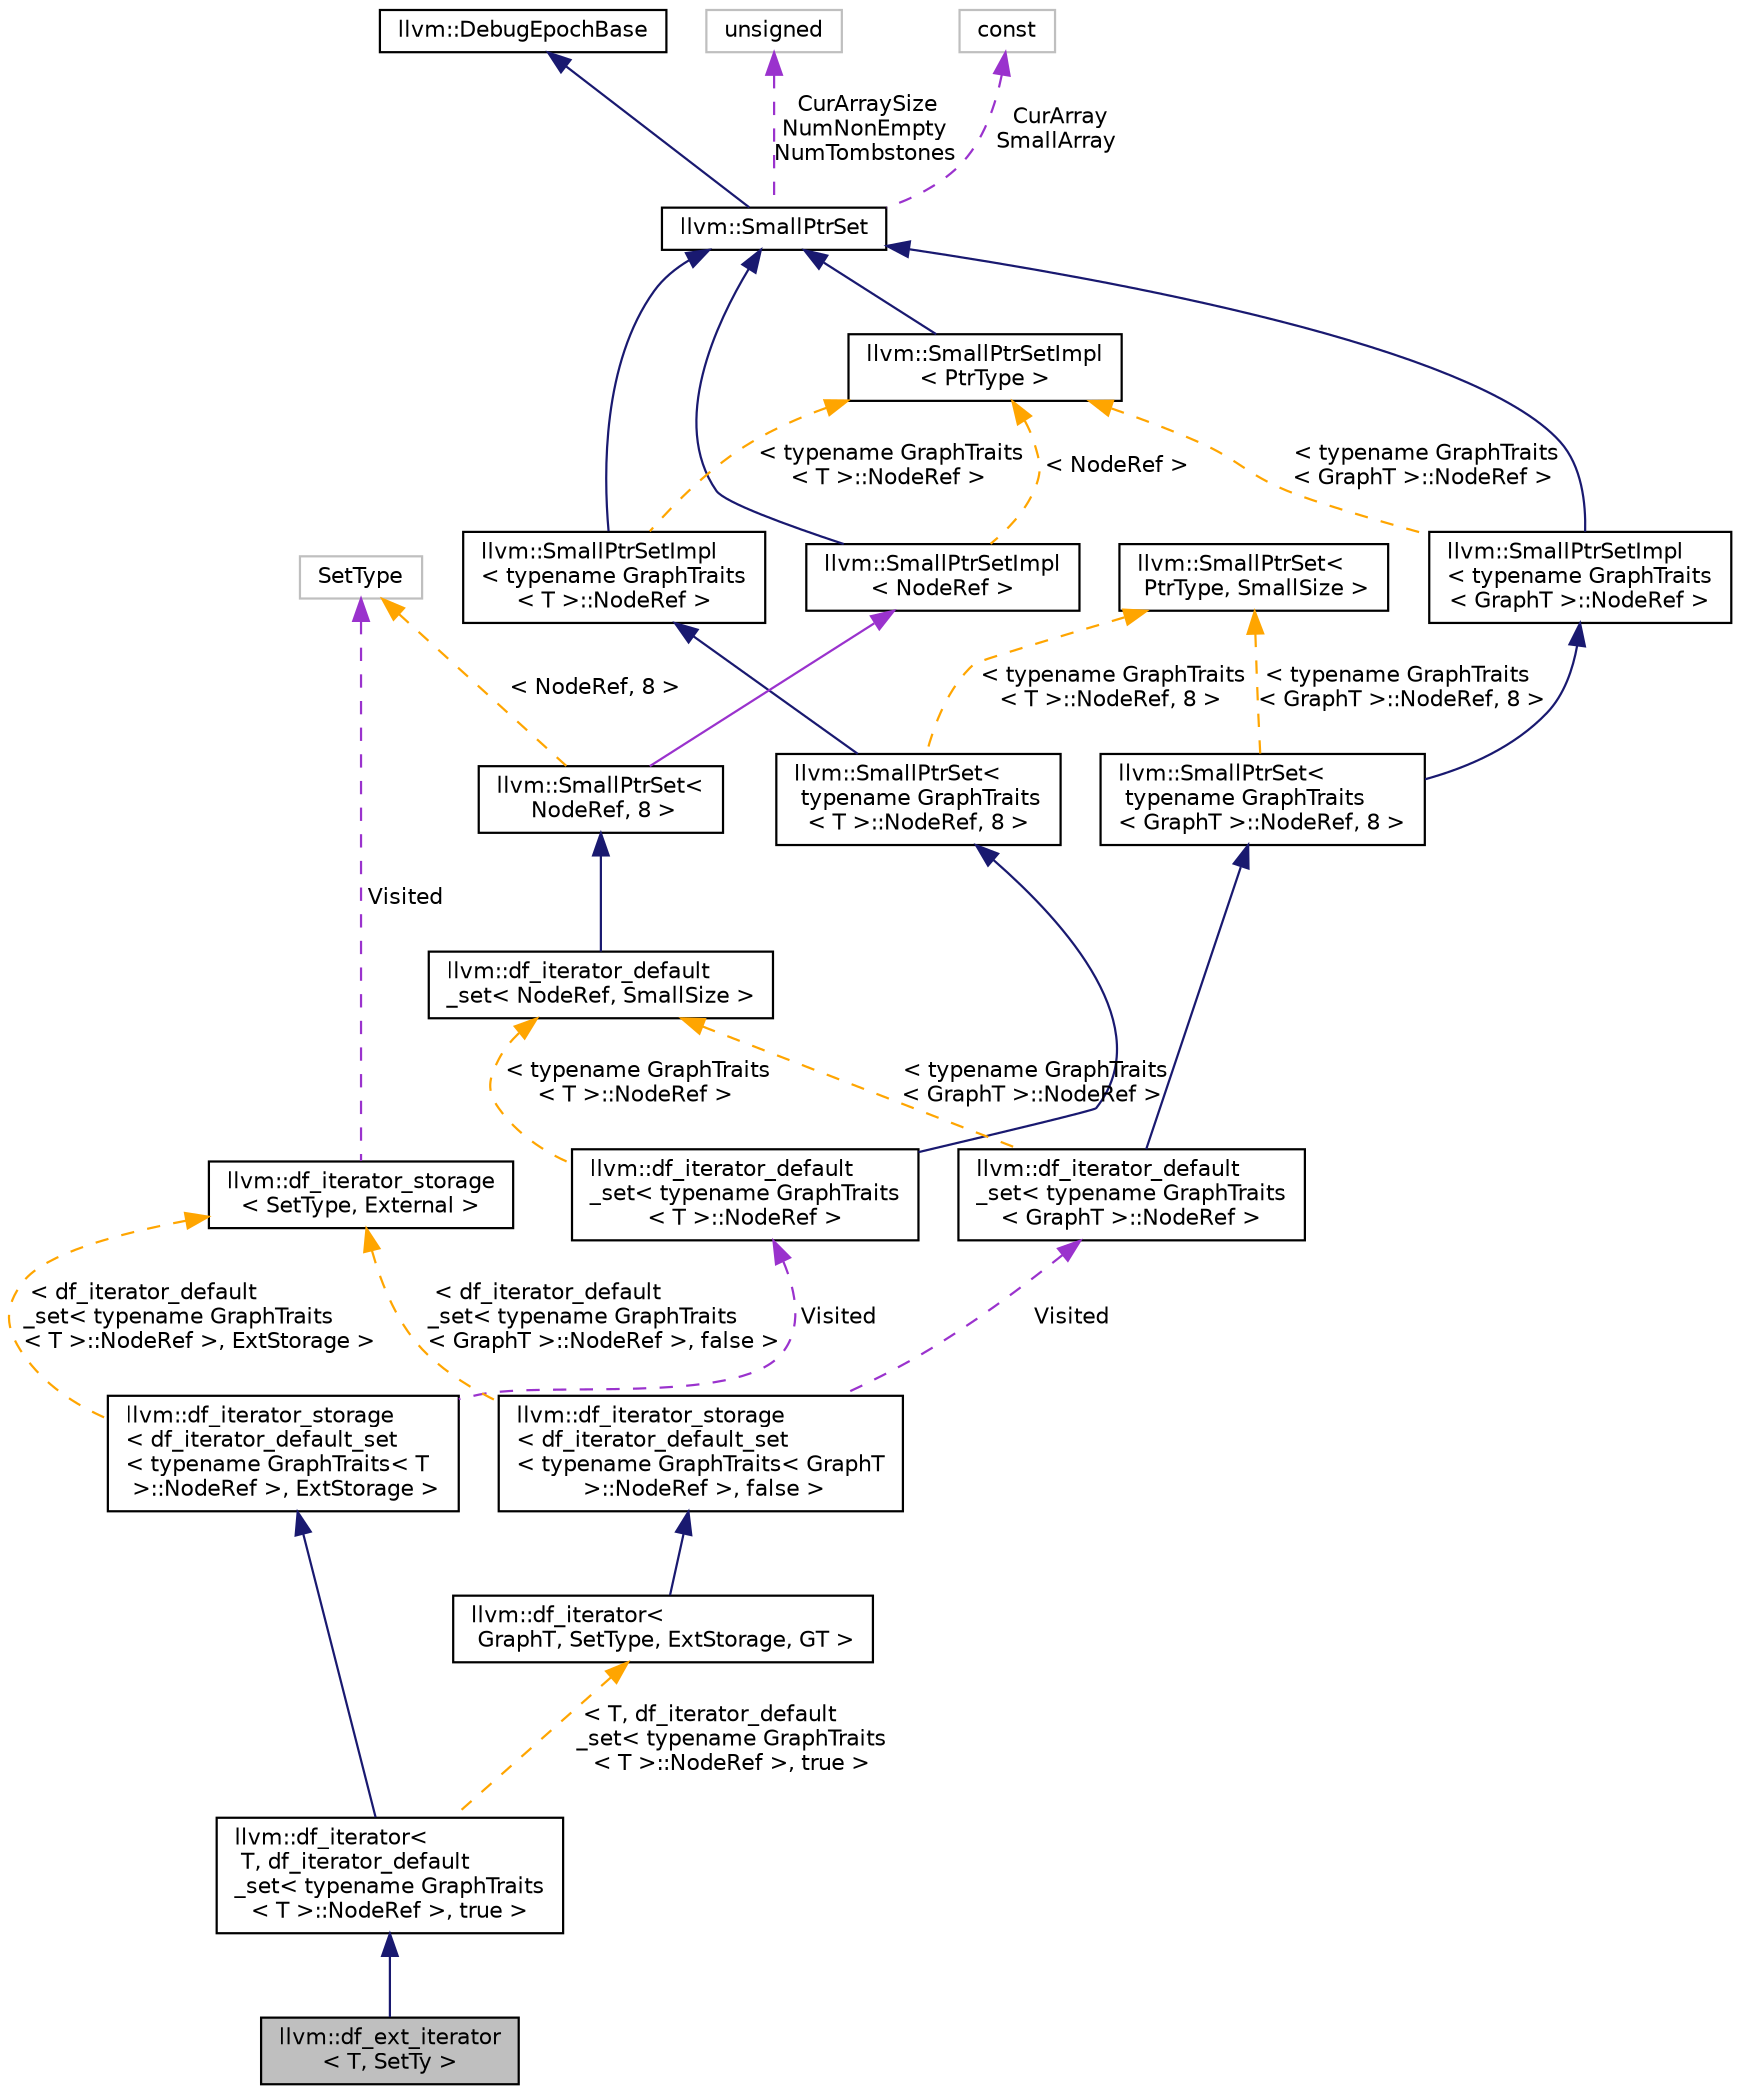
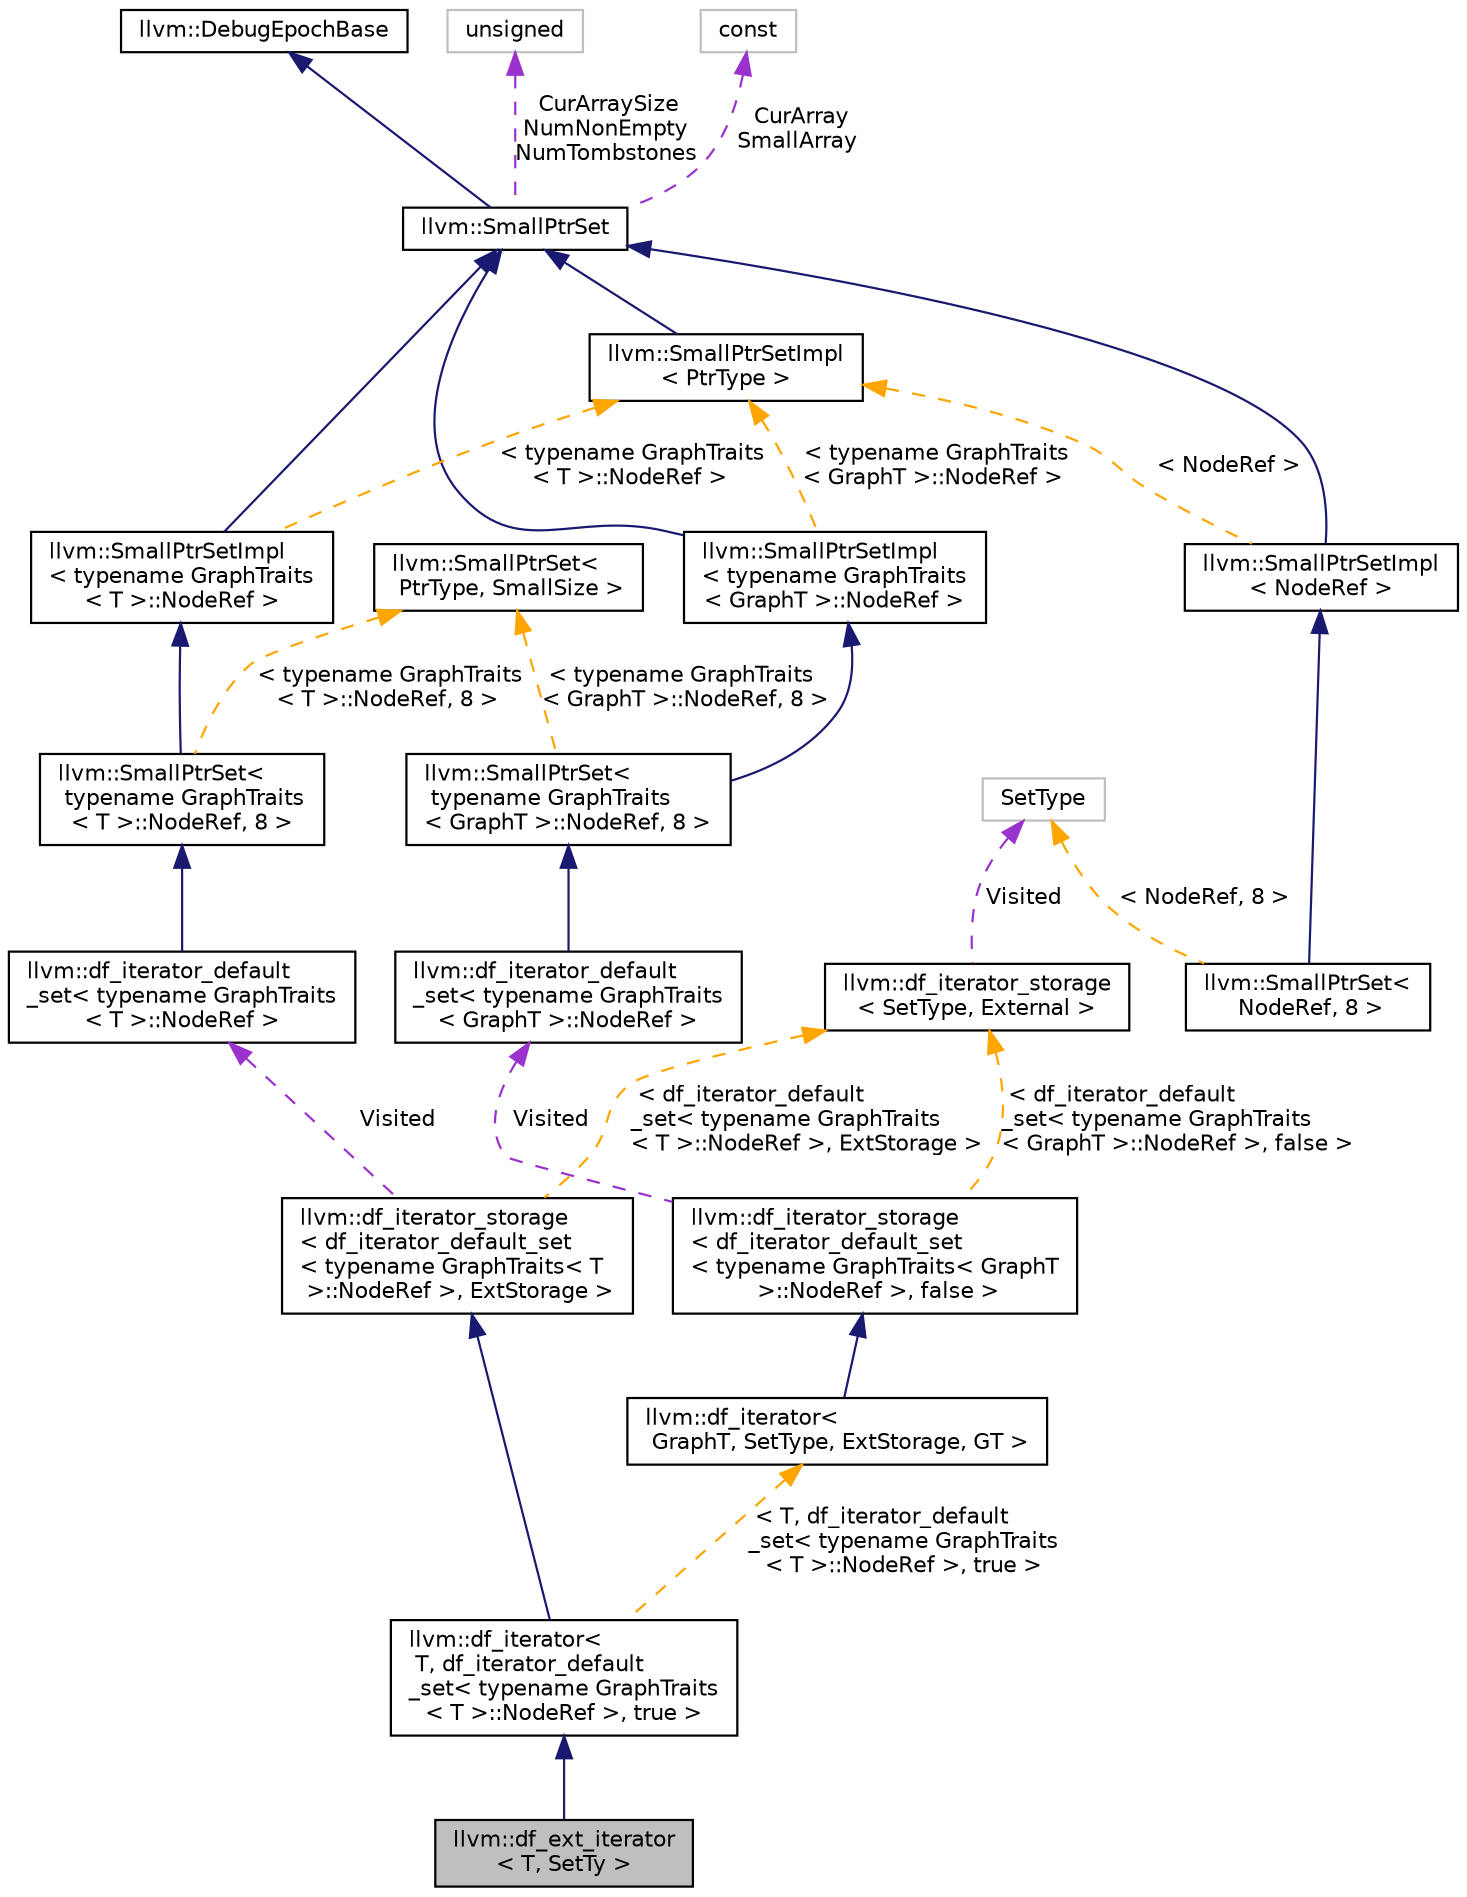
edge "llvm::SmallPtrSet< NodeRef, 8 >" -> "llvm::SmallPtrSetImpl < NodeRef >": color darkorchid3 -> midnightblue
node "llvm::df_iterator_default _set< NodeRef, SmallSize >": removed
